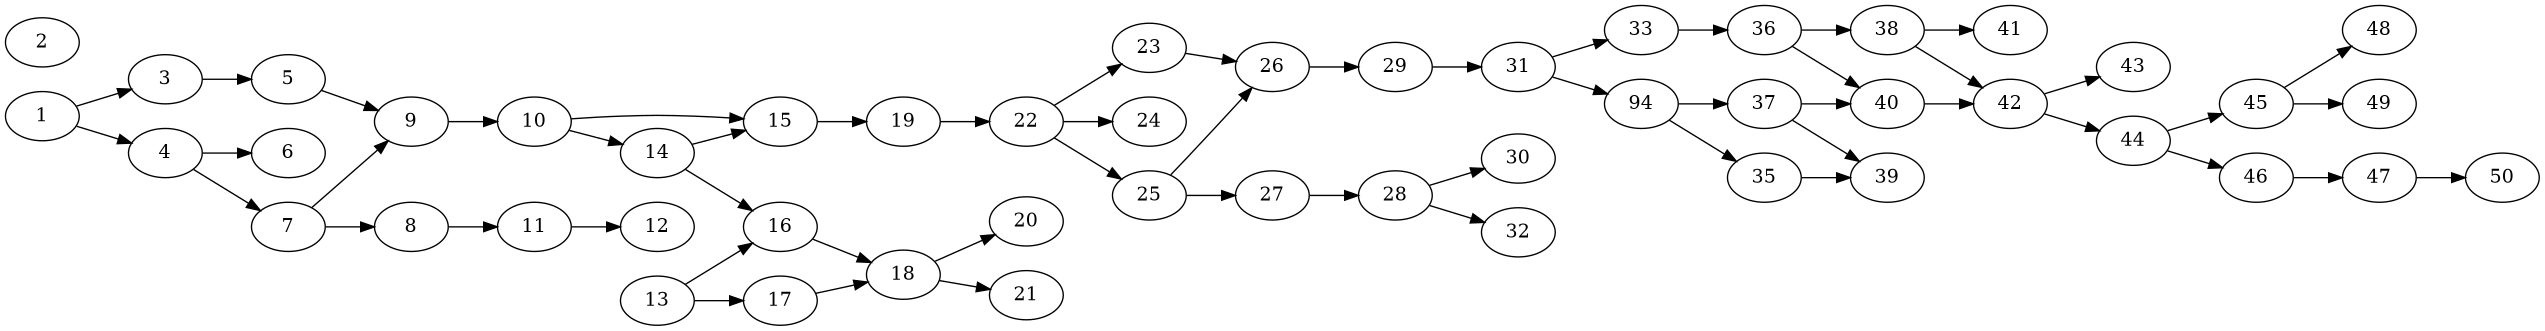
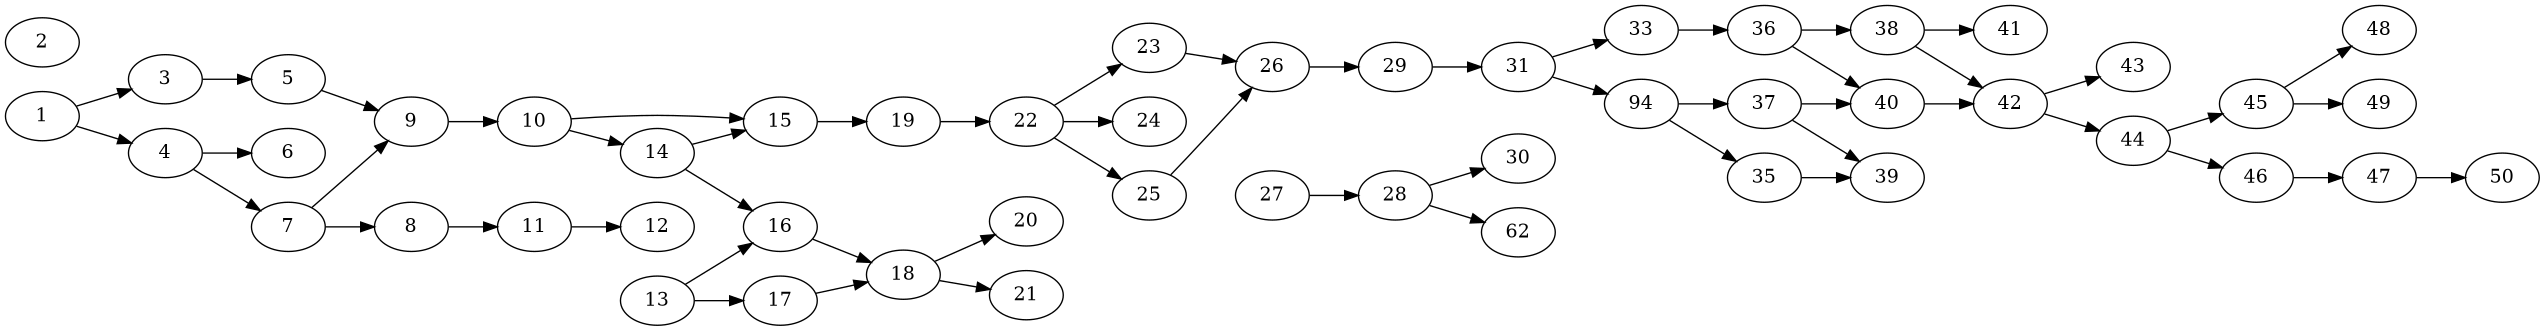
edge "25" -> "27": removed
node "32": label "32" -> "62"
